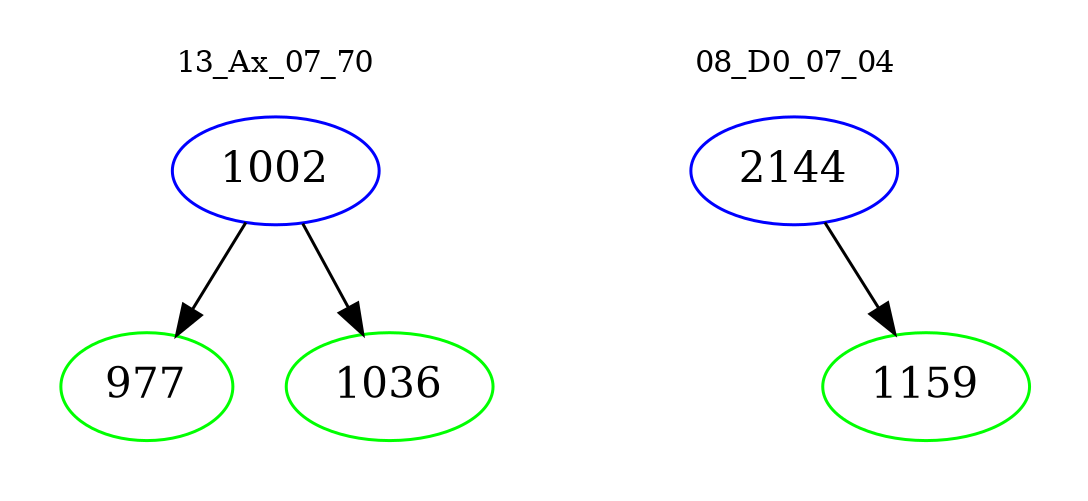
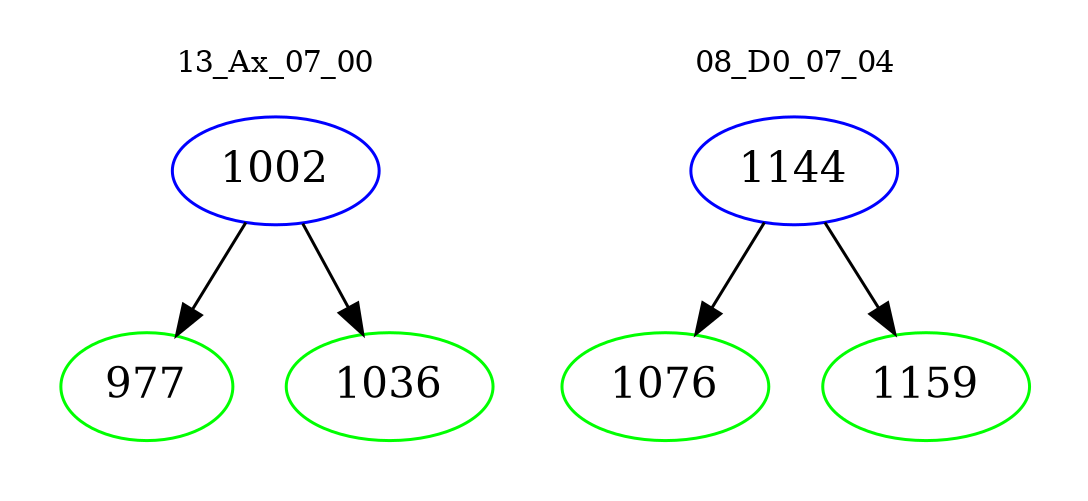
cluster "13_Ax_07_70": label "13_Ax_07_70" -> "13_Ax_07_00"
node "2144": label "2144" -> "1144"
node "1076": added
